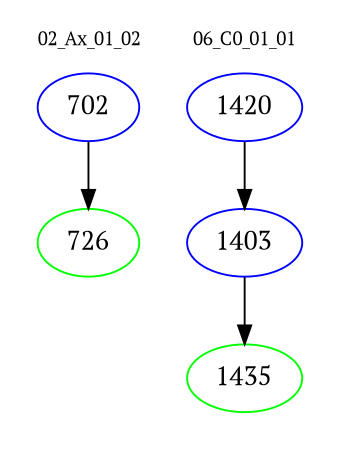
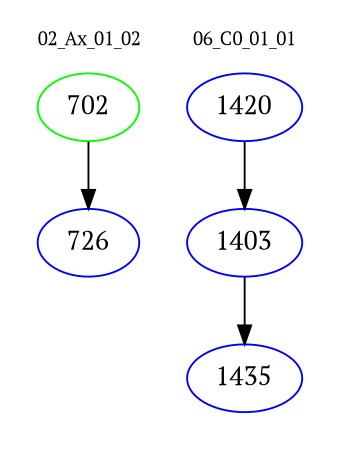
node "702": color blue -> green
node "726": color green -> blue
node "1435": color green -> blue
